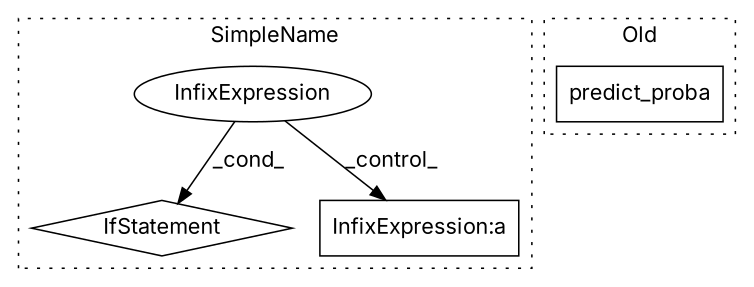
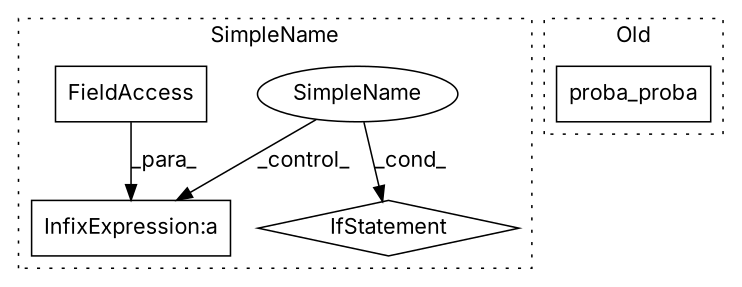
node "FieldAccess": added
node "InfixExpression": label "InfixExpression" -> "SimpleName"
node "predict_proba": label "predict_proba" -> "proba_proba"
